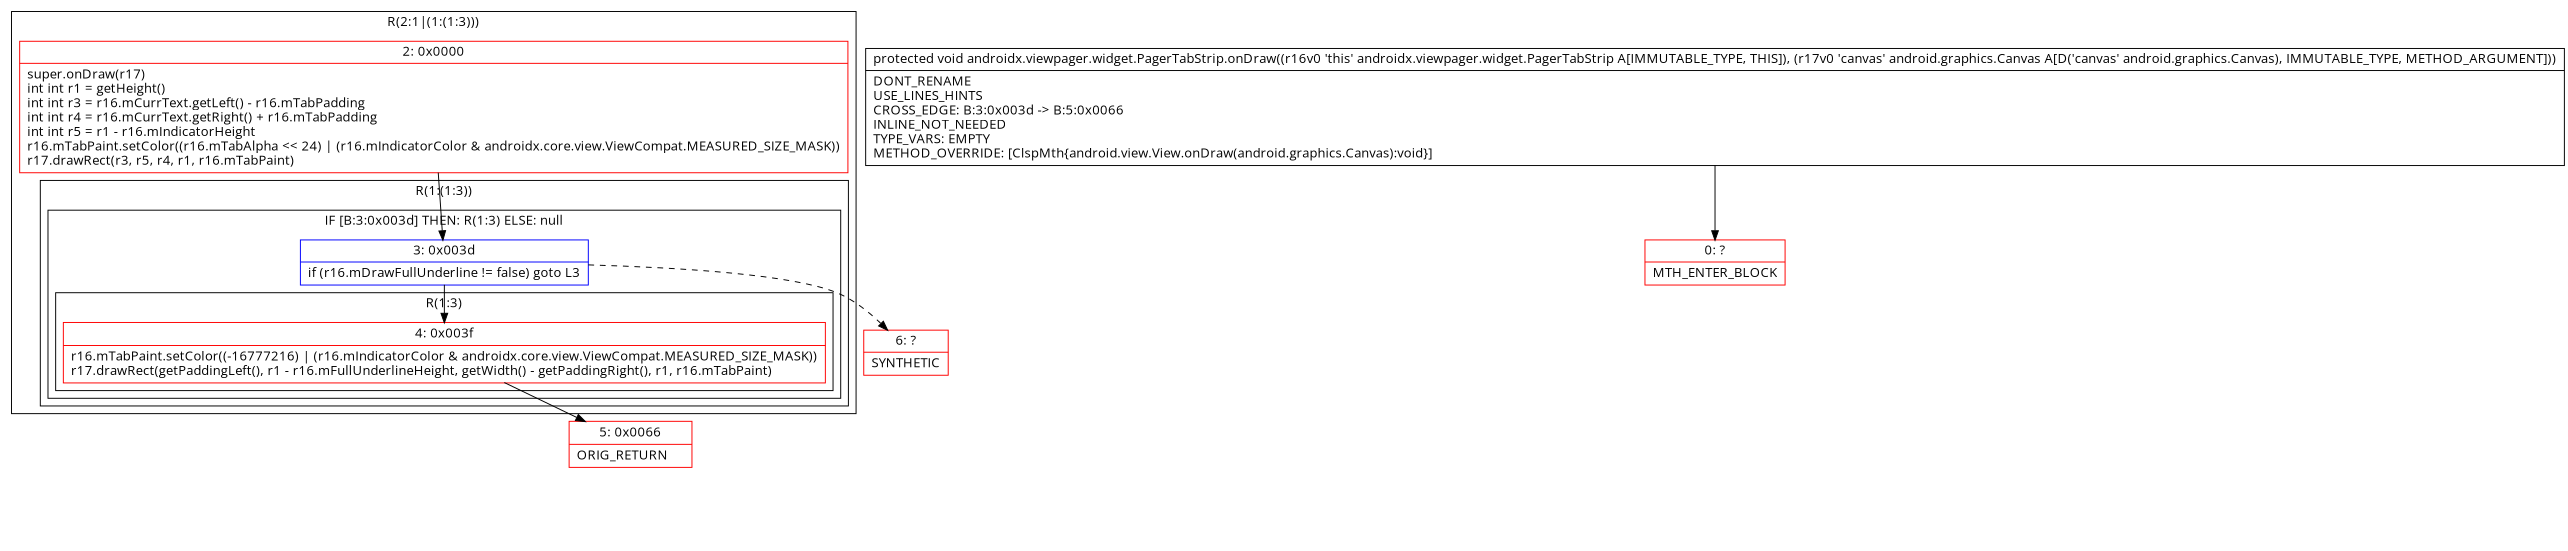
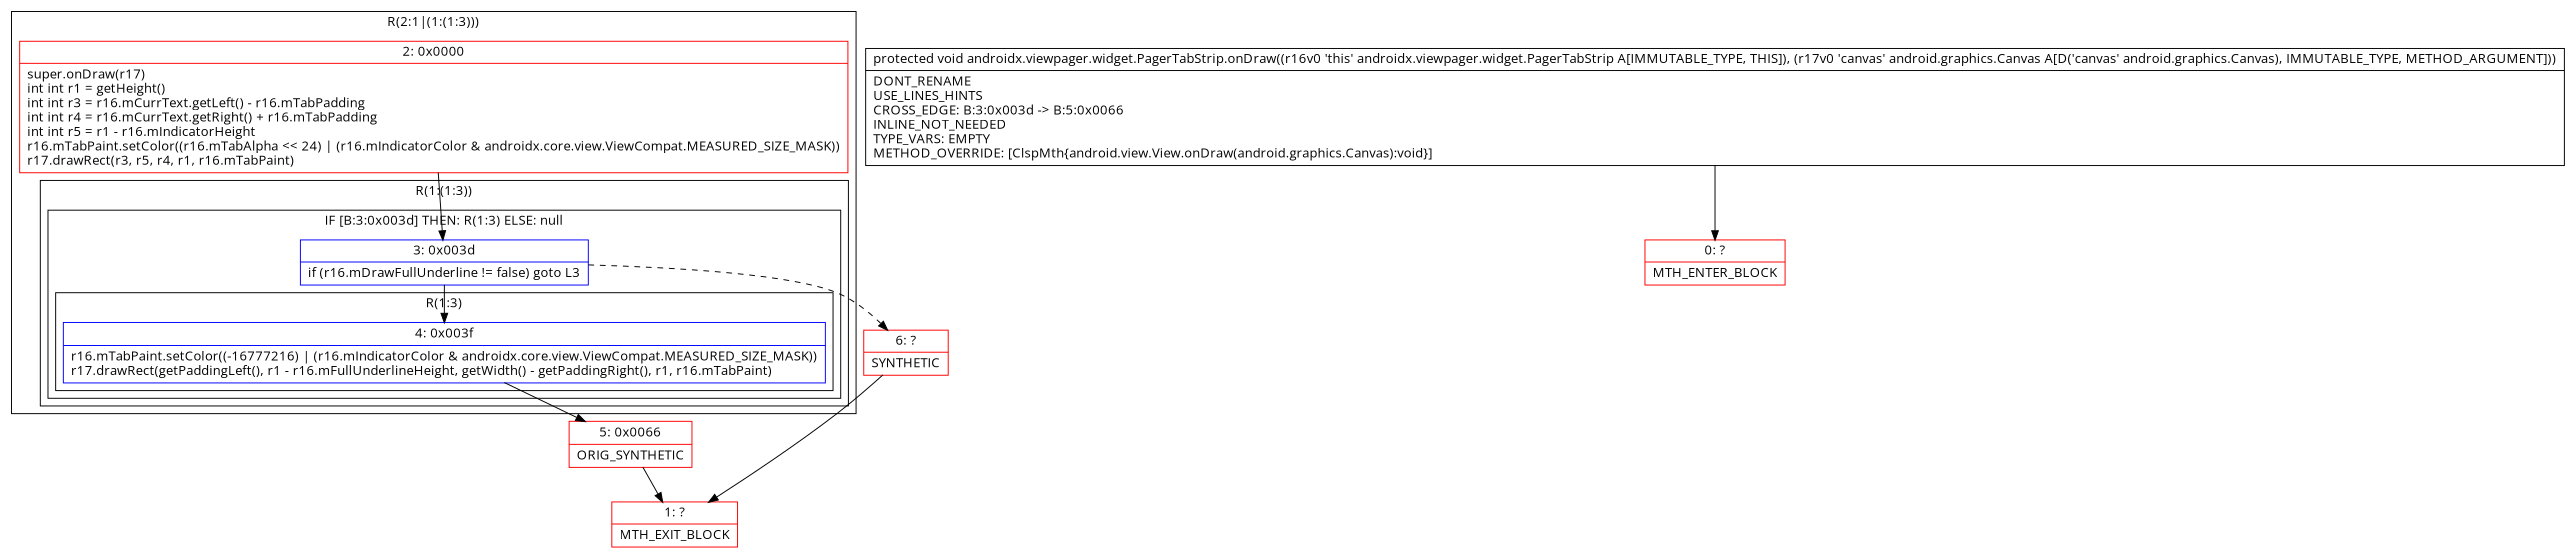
node "4: 0x003f": color red -> blue
node "5: 0x0066": text "ORIG_RETURN" -> "ORIG_SYNTHETIC"
node "1: ?": added
